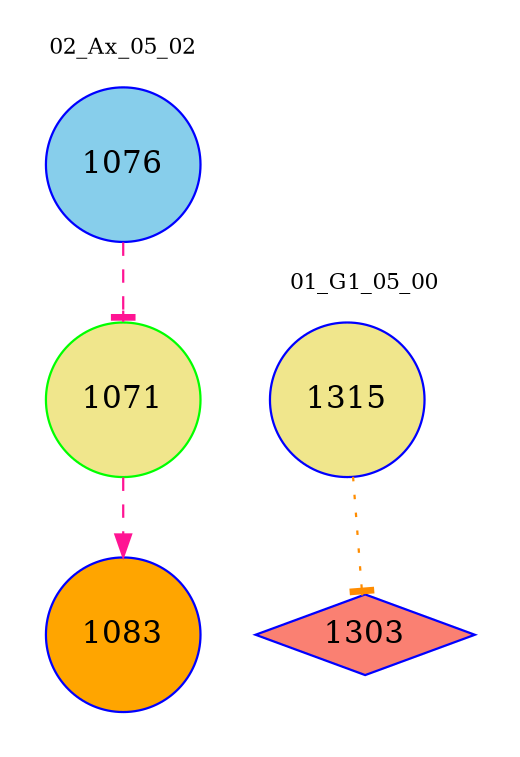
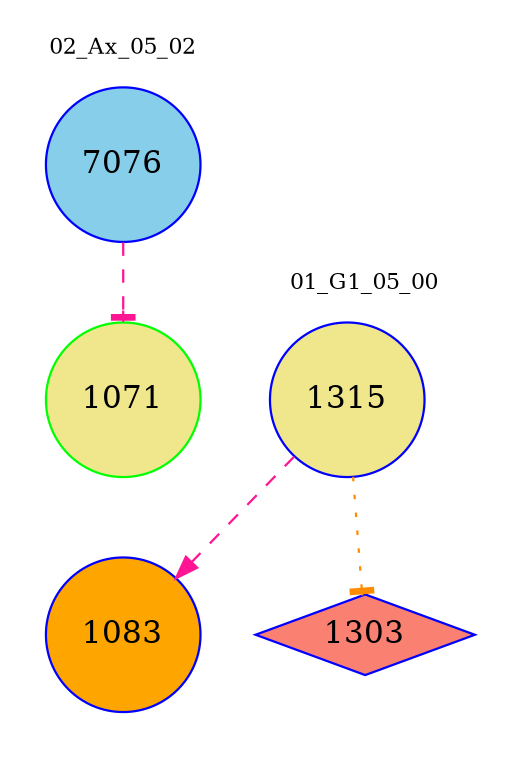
node "1076": label "1076" -> "7076"
edge "1071" -> "1083": now "1315" -> "1083"
